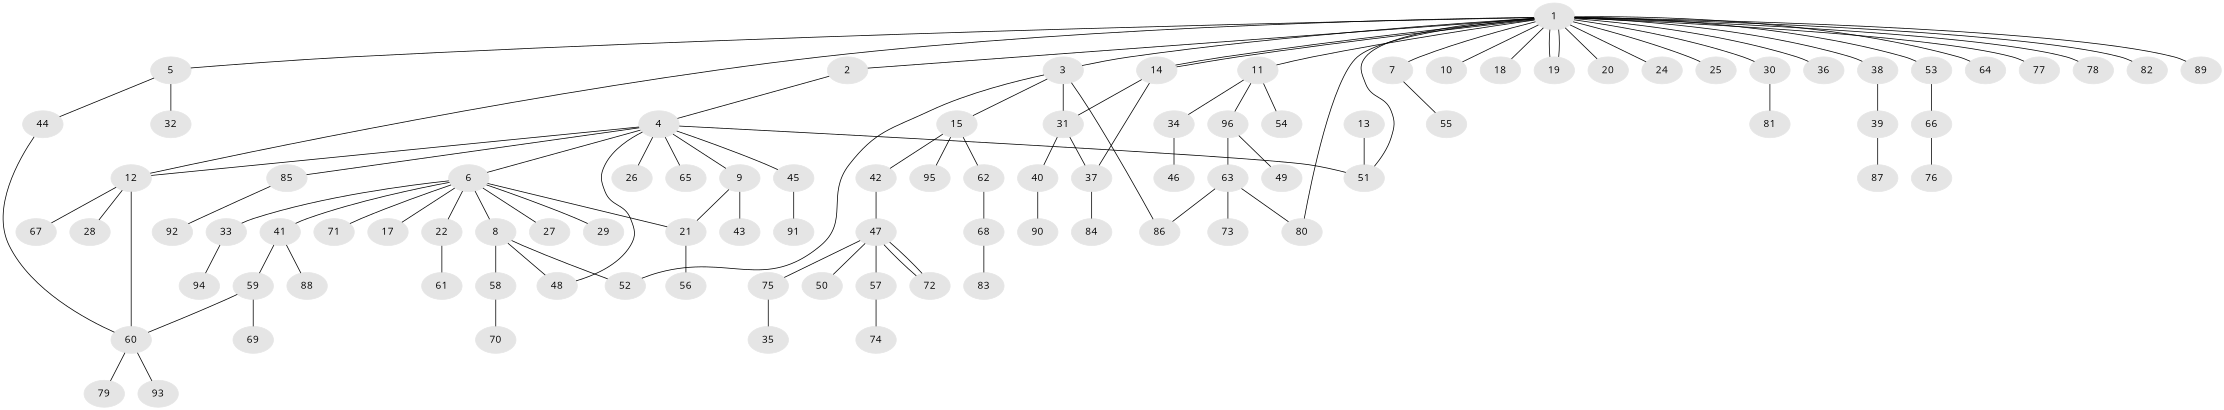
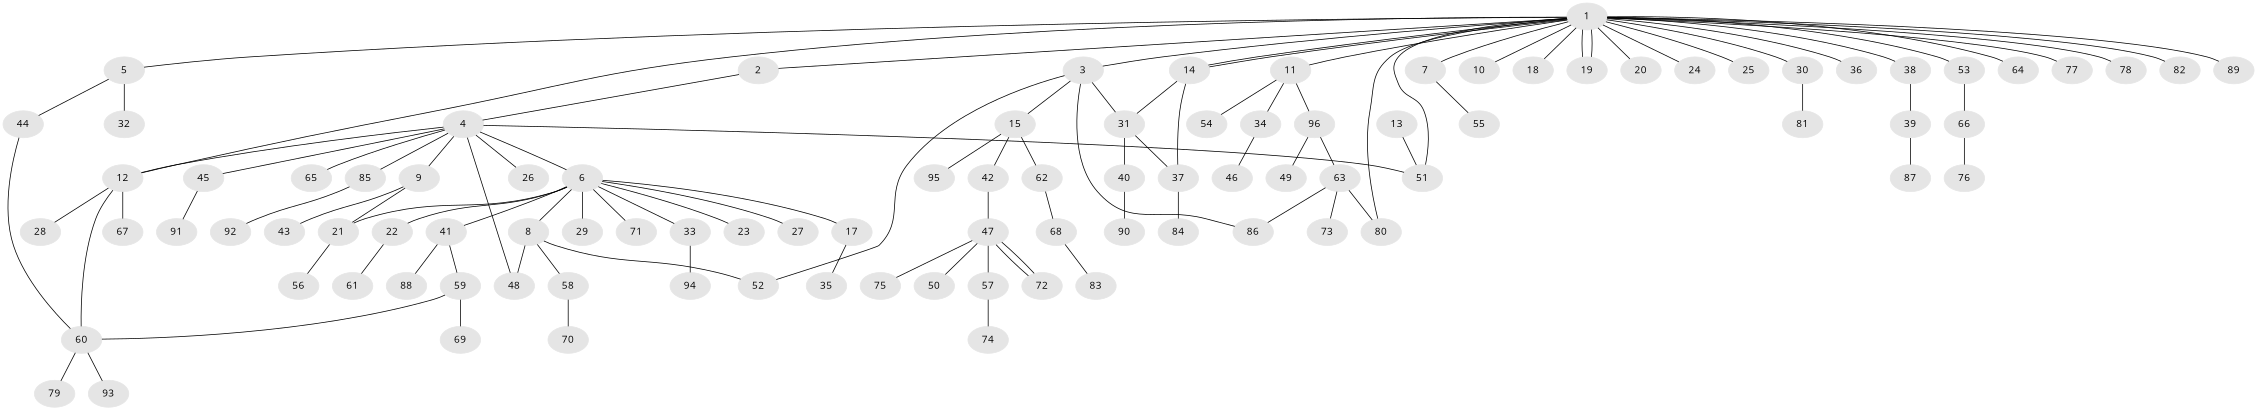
node "23": added
edge "75" -- "35": now "17" -- "35"
